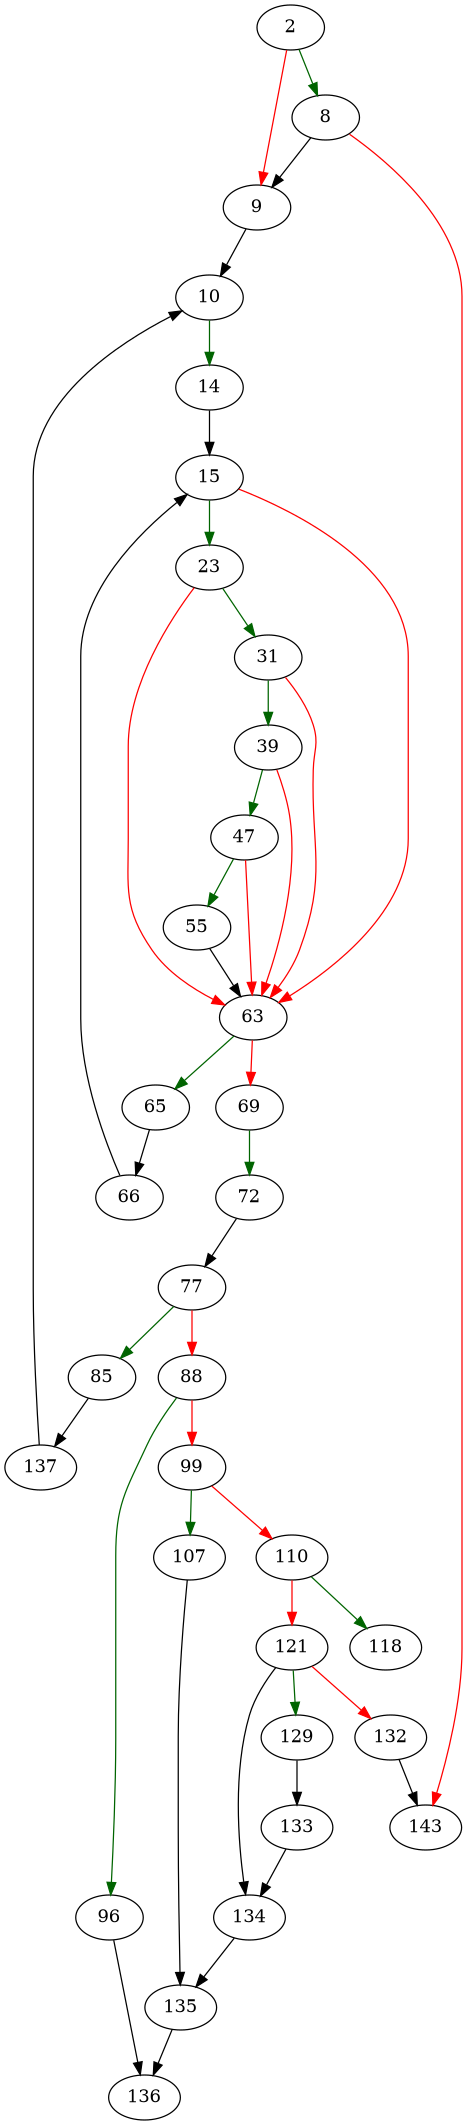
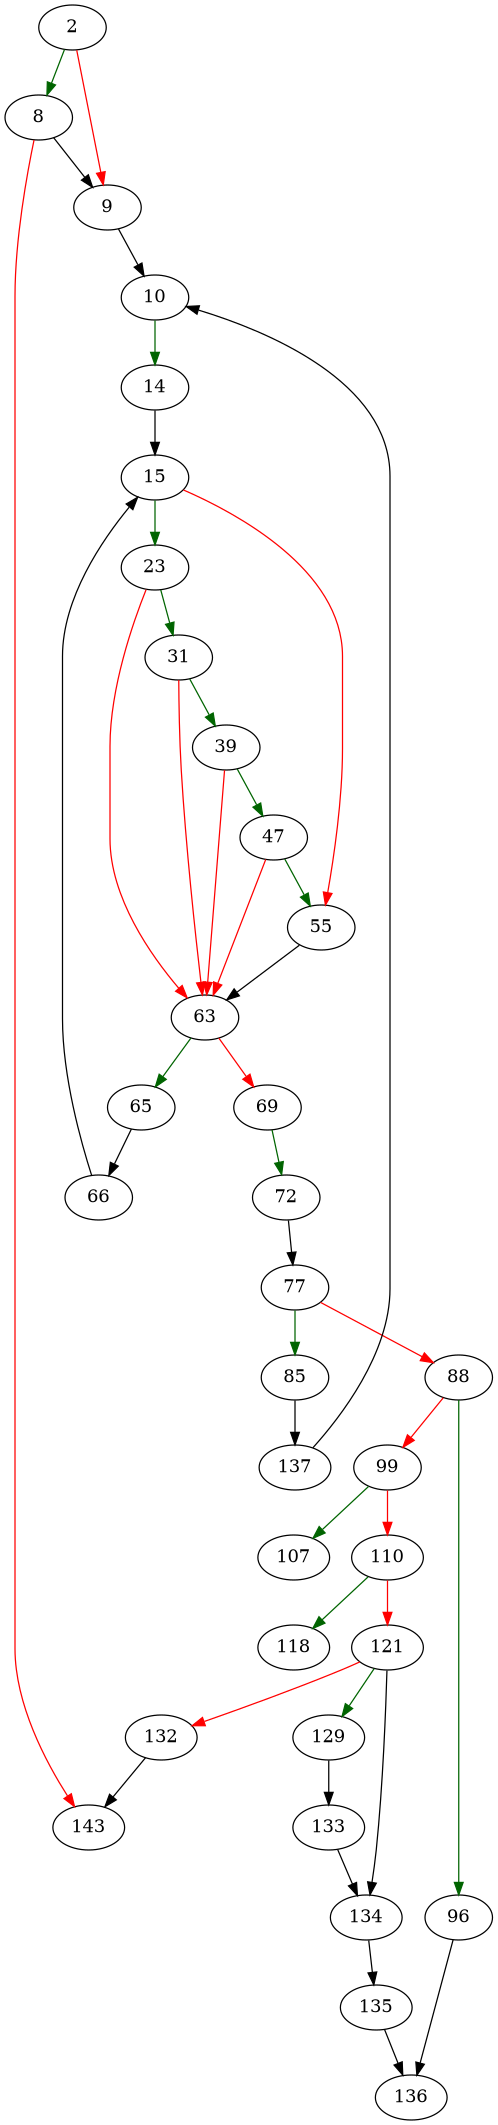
edge "15" -> "63": now "15" -> "55"
edge "107" -> "135": removed
